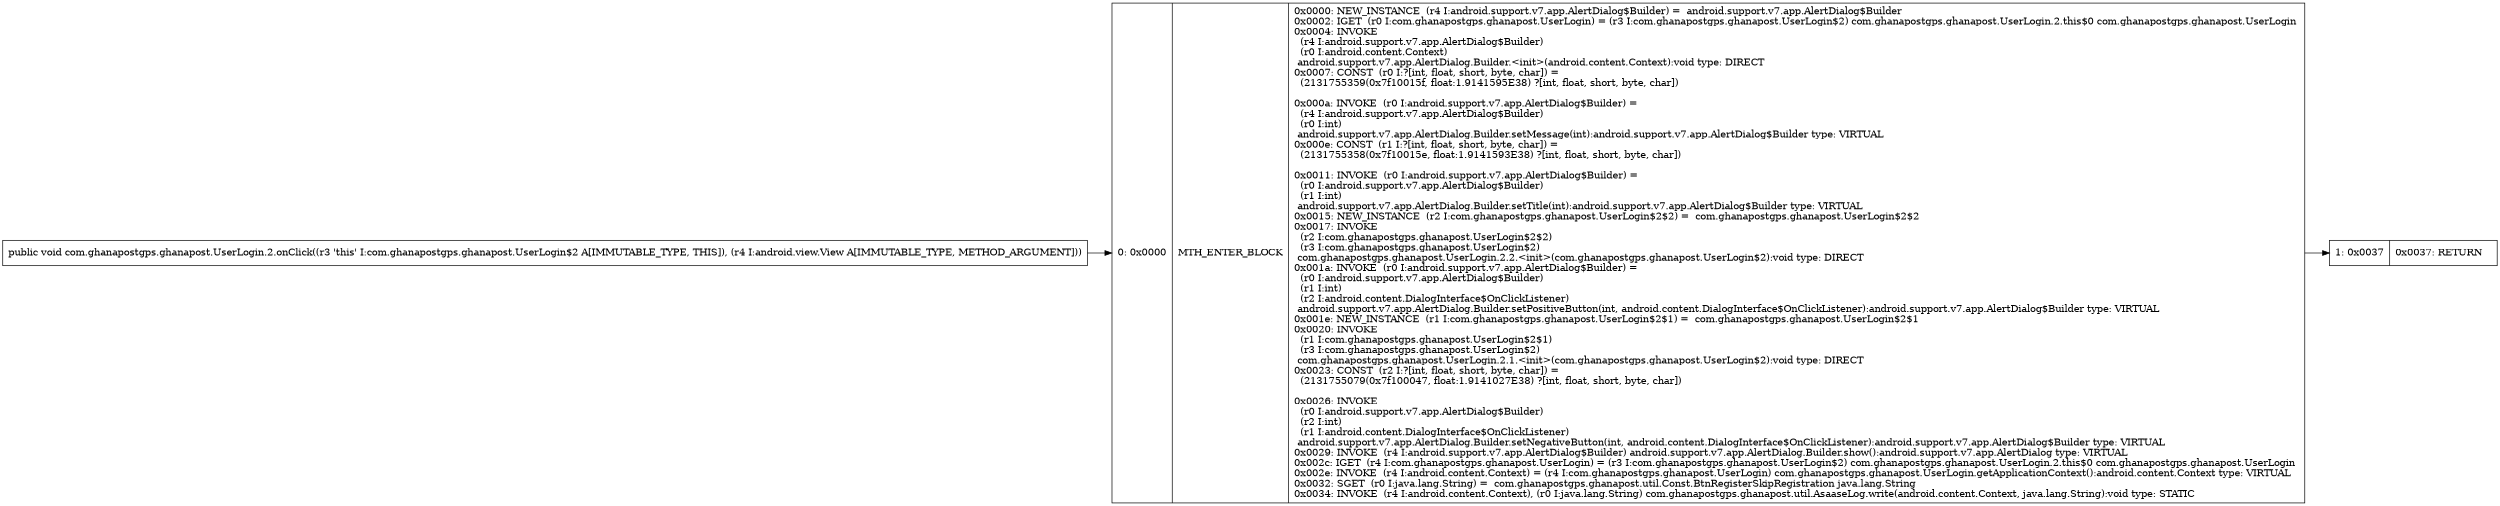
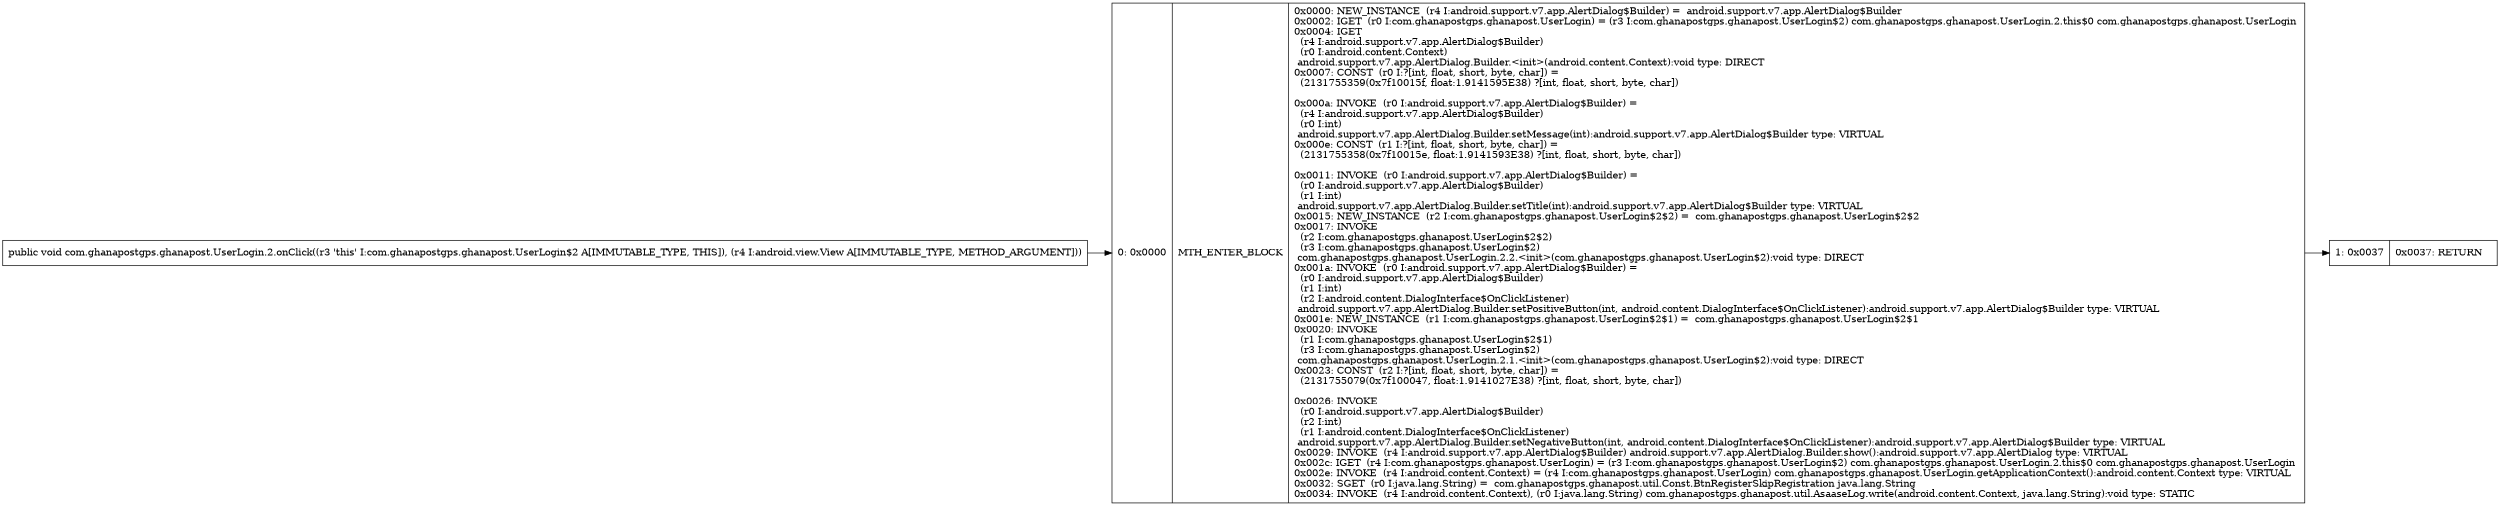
node "0: 0x0000": text "0x0004: INVOKE" -> "0x0004: IGET"
